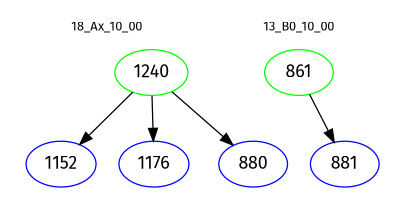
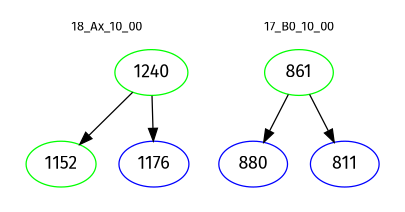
cluster "13_B0_10_00": label "13_B0_10_00" -> "17_B0_10_00"
edge "1240" -> "880": now "861" -> "880"
node "1152": color blue -> green
node "881": label "881" -> "811"
